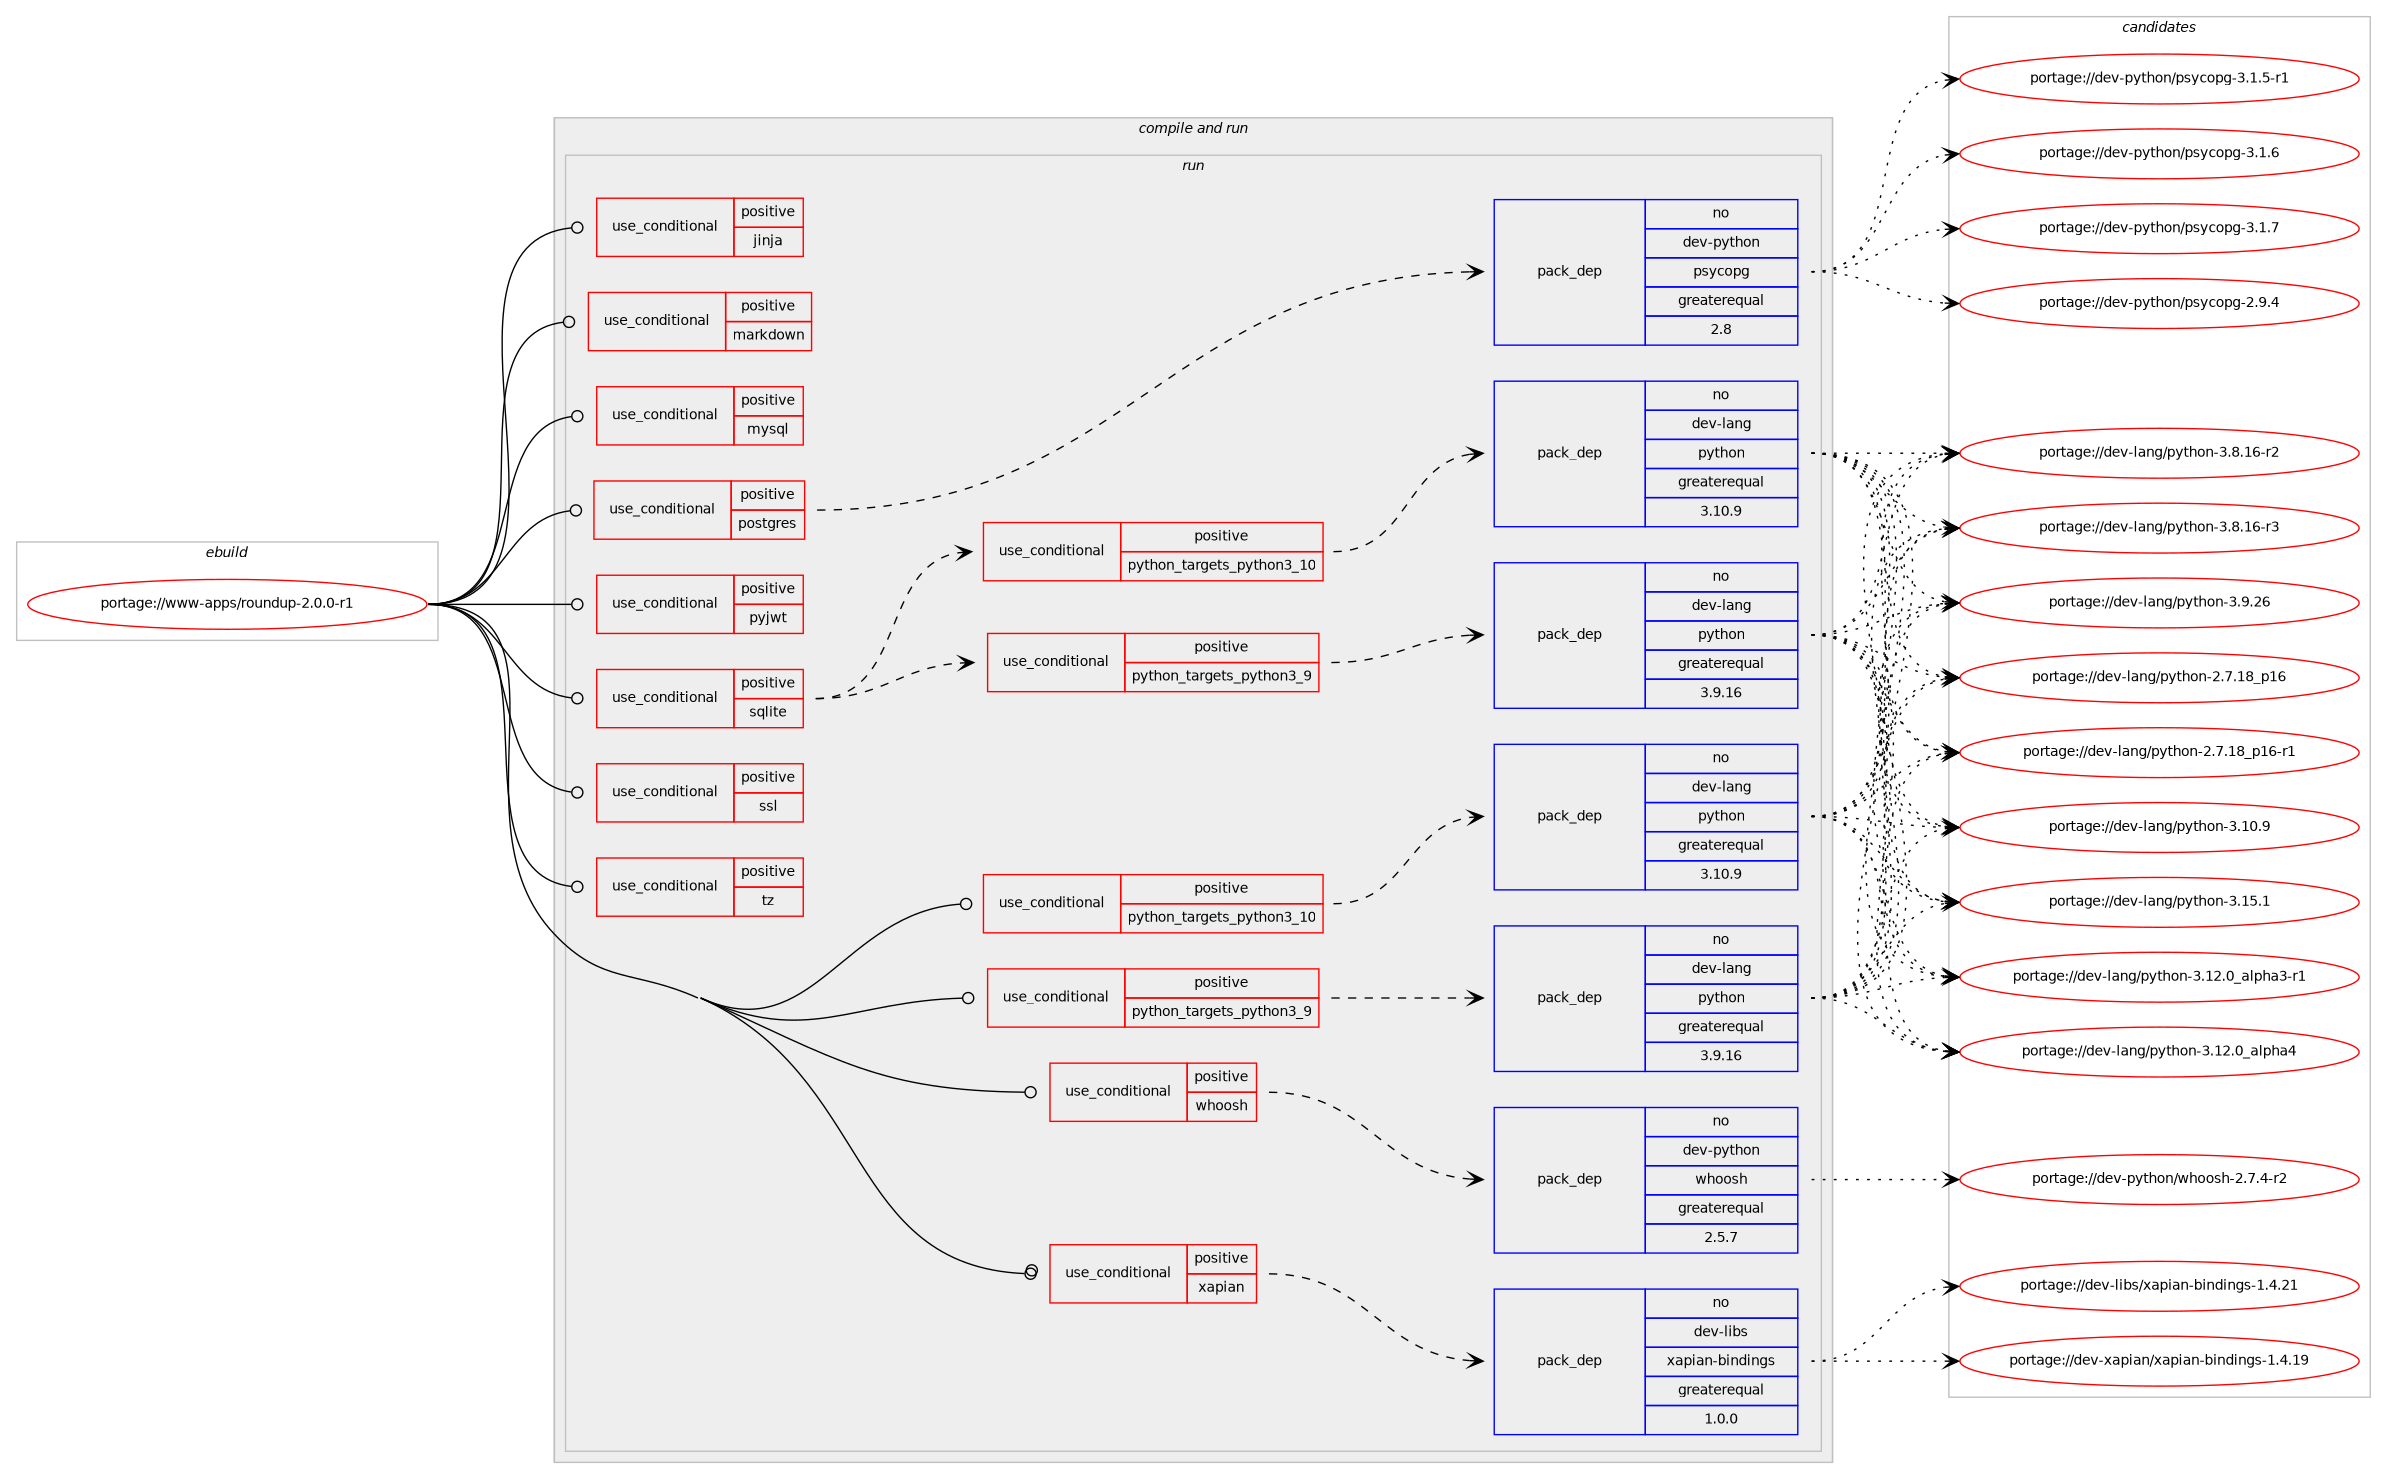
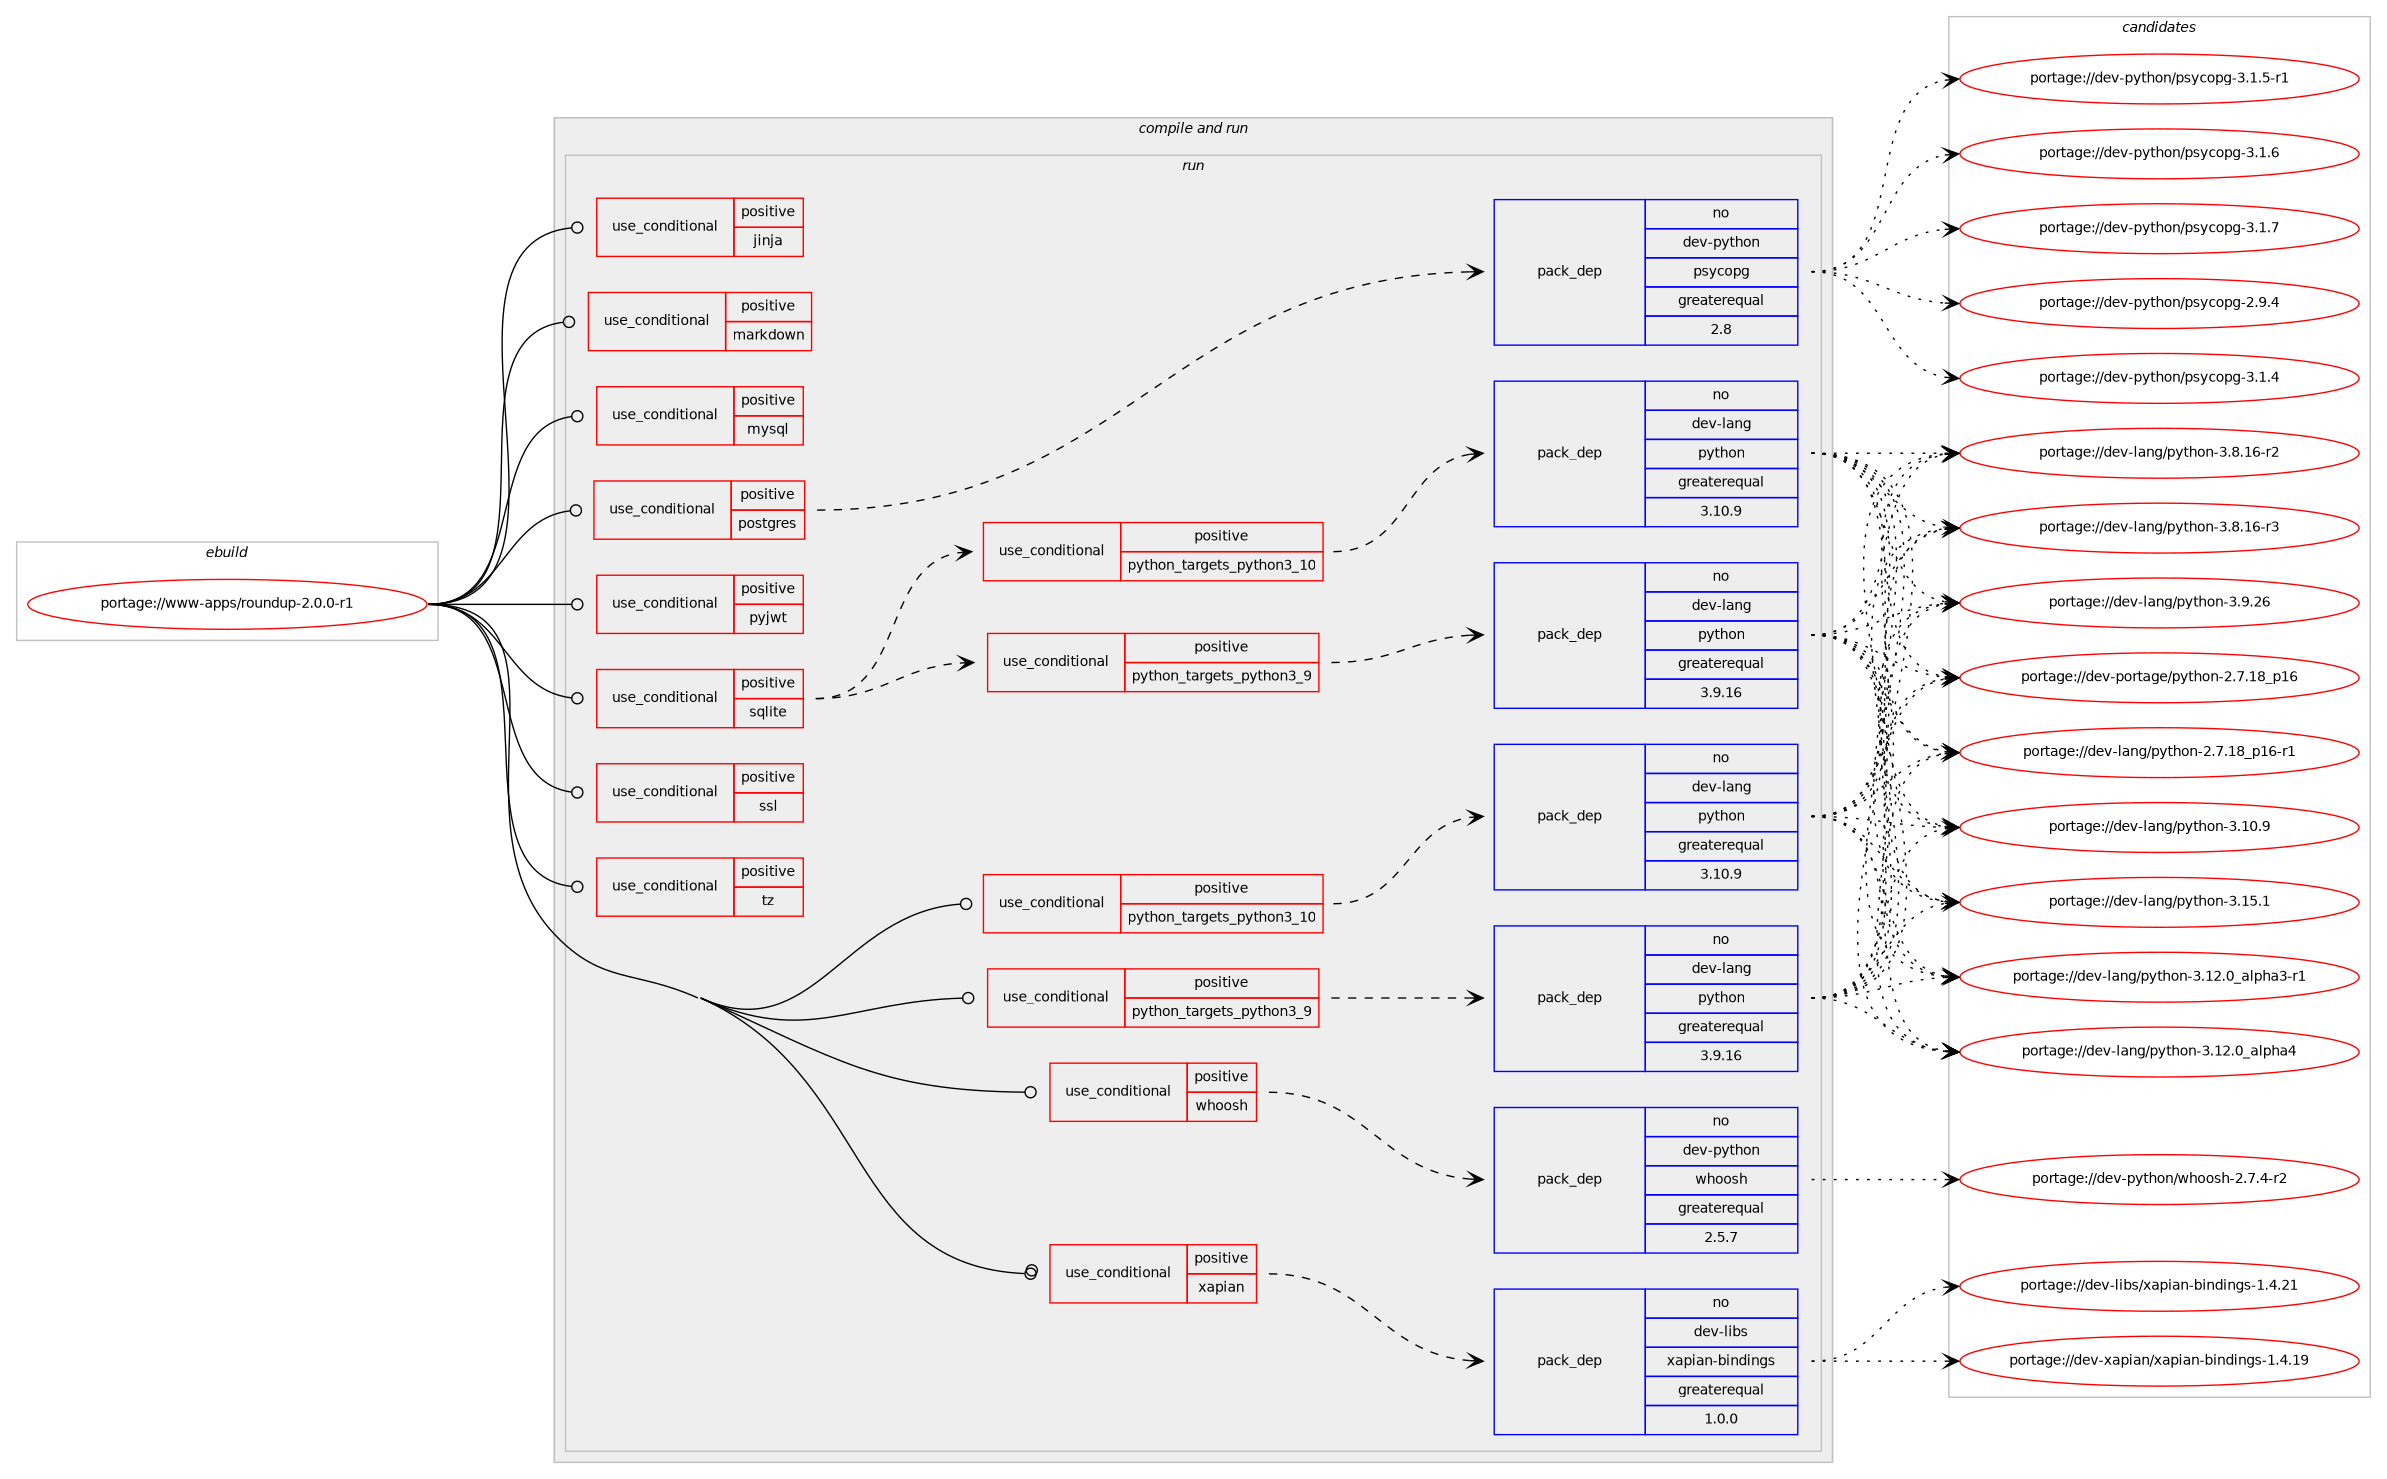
node "portage://dev-python/psycopg-3.1.4": added
node "portage://dev-lang/python-2.7.18_p16": label "portage://dev-lang/python-2.7.18_p16" -> "portage://dev-portage/python-2.7.18_p16"
